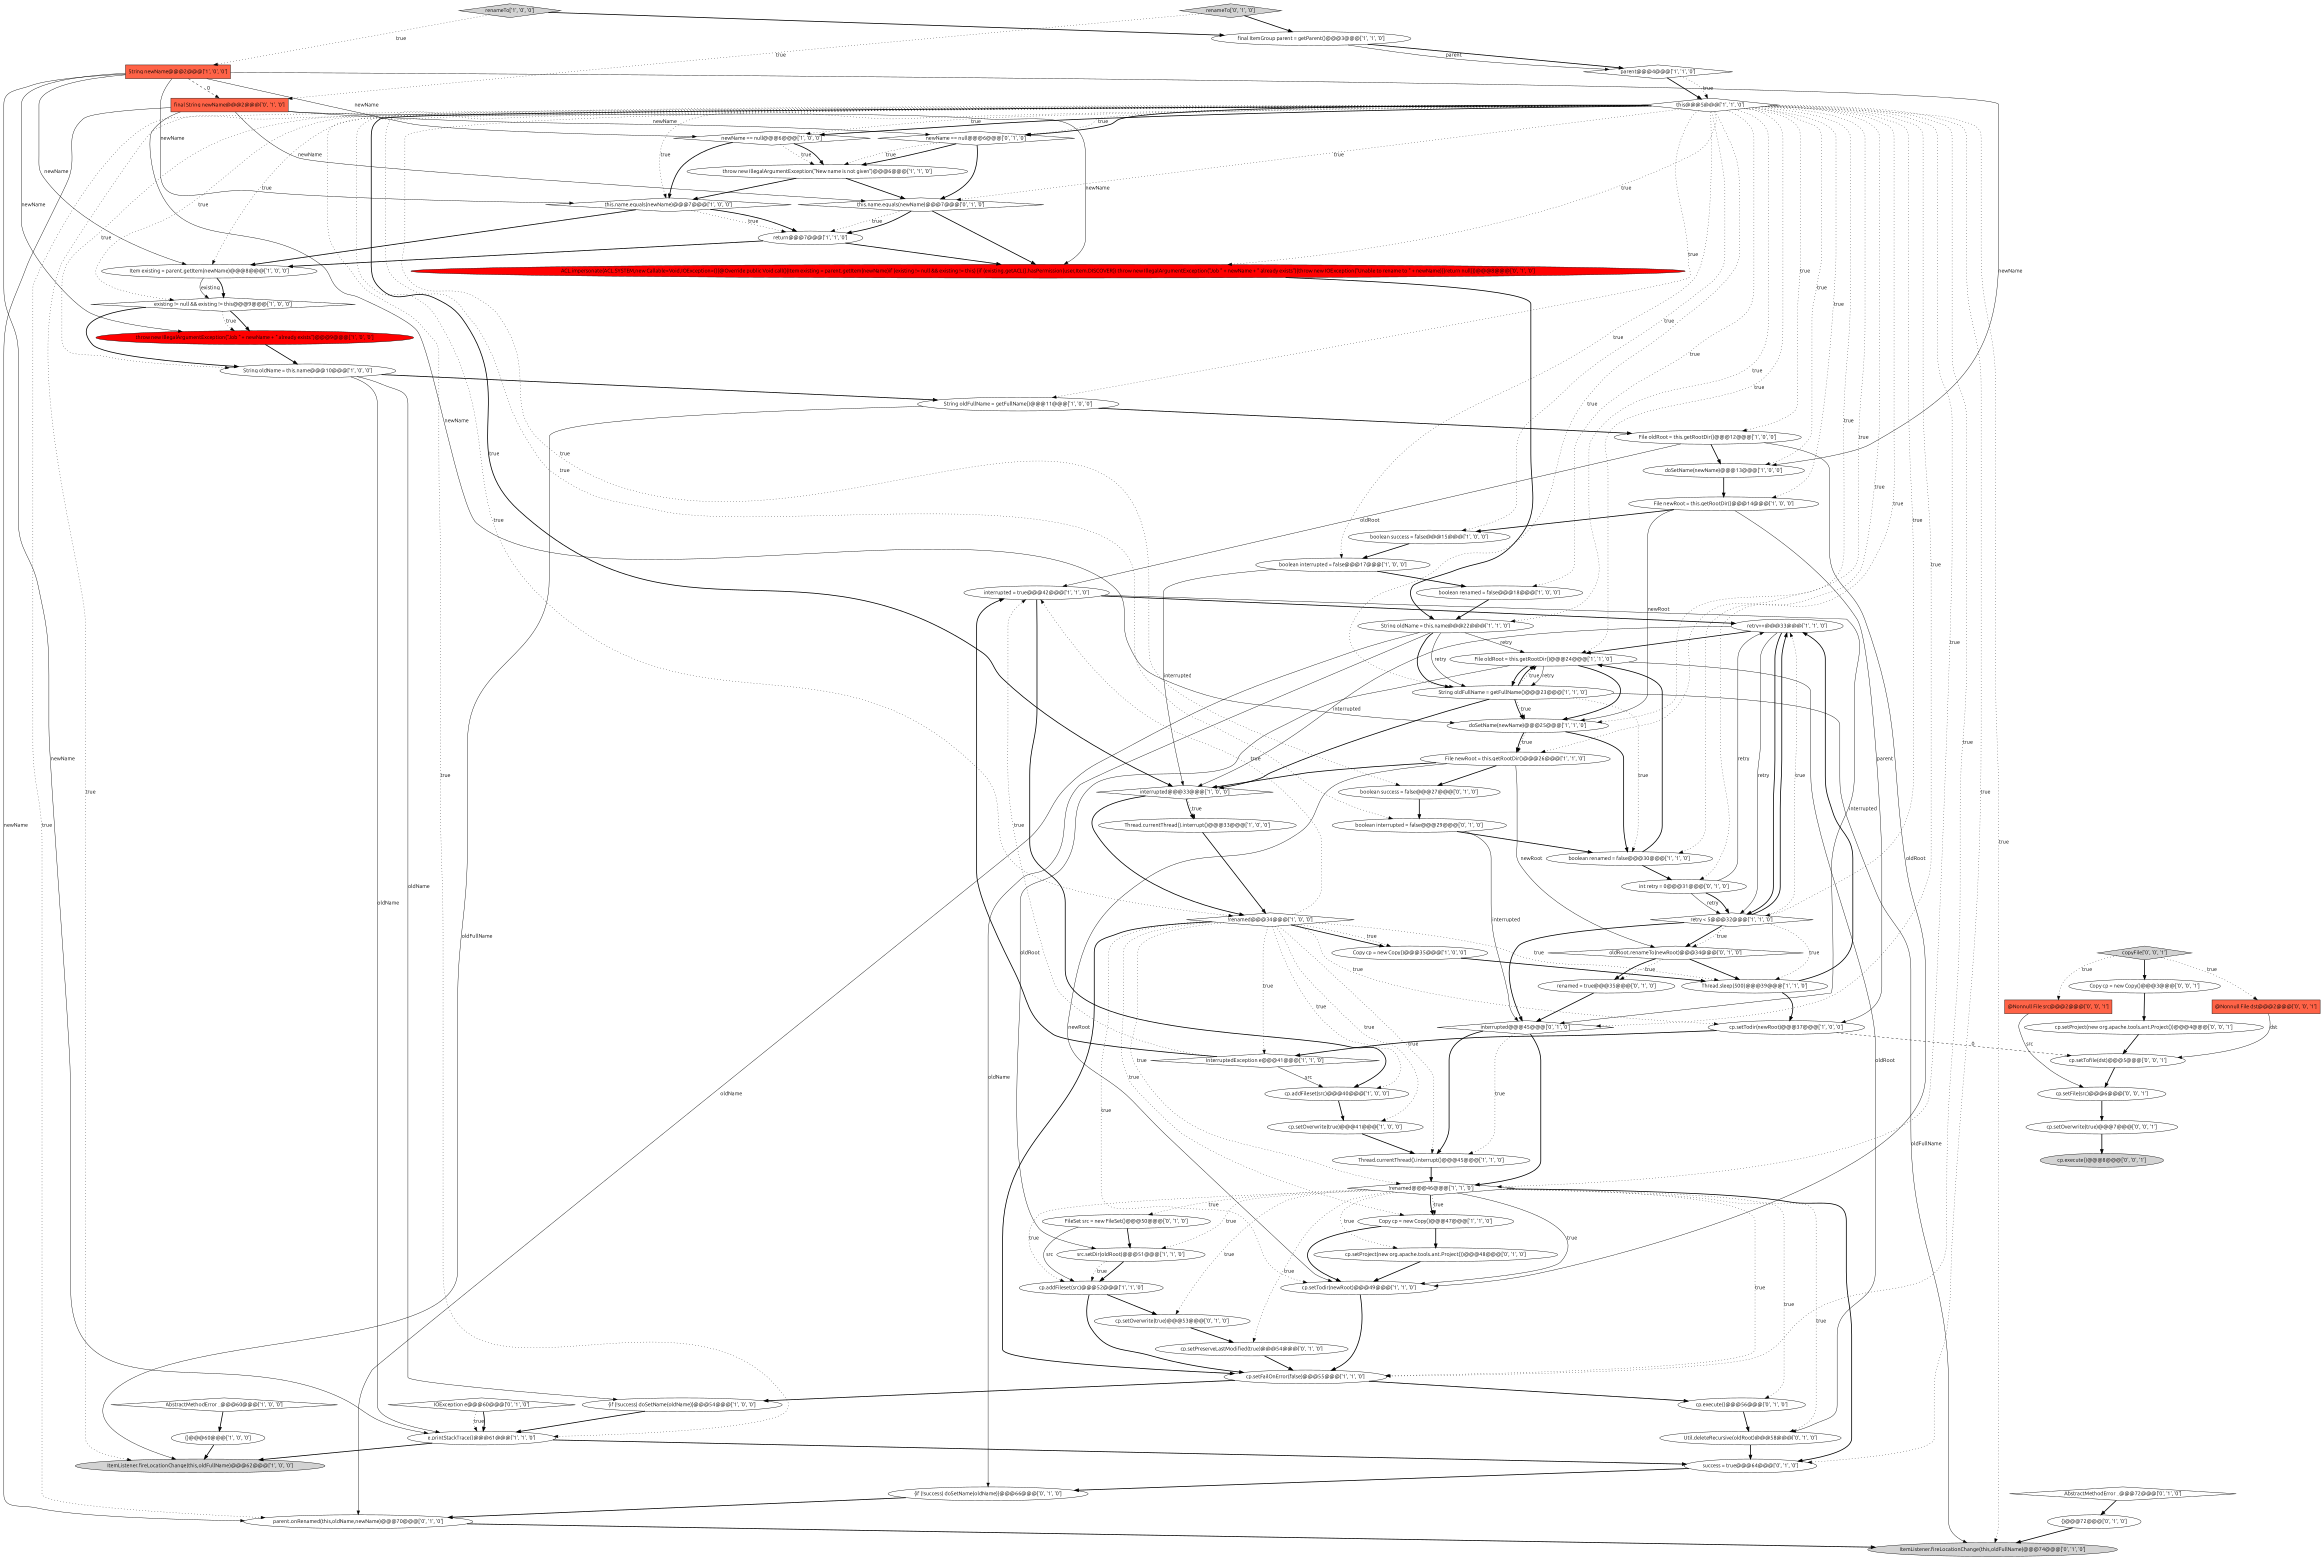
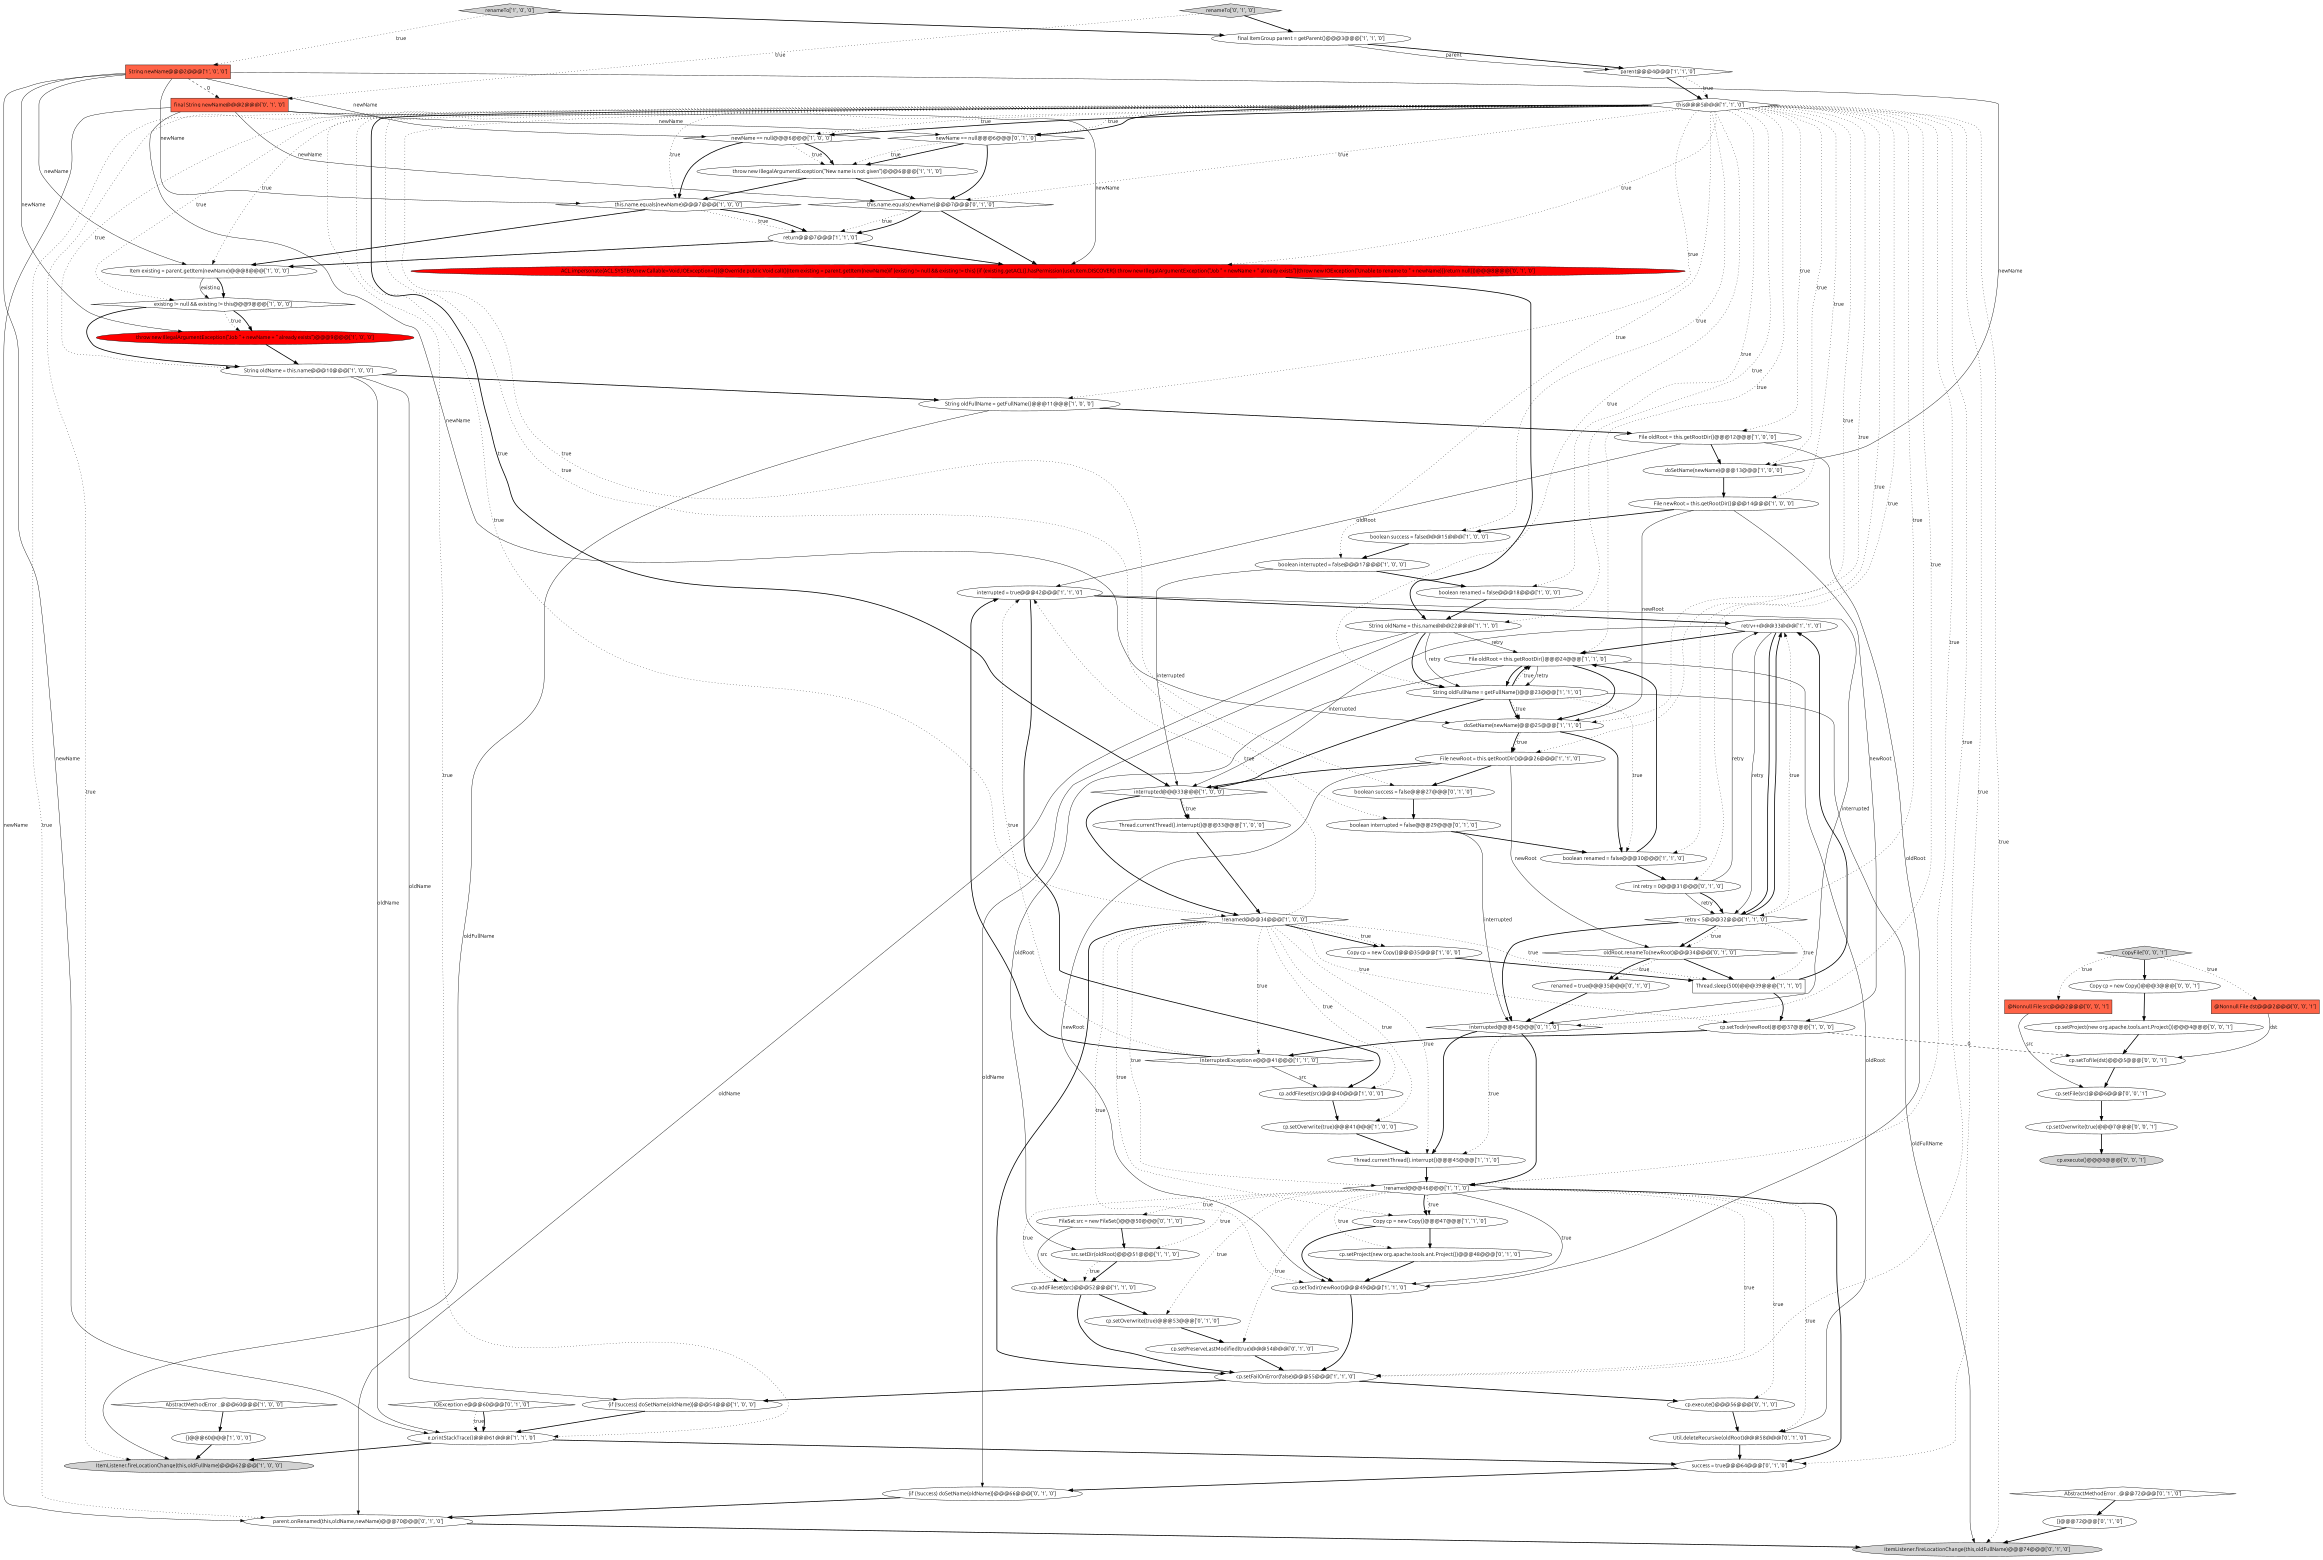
edge "File newRoot = this.getRootDir()@@@14@@@['1', '0', '0']" -> "cp.setTodir(newRoot)@@@37@@@['1', '0', '0']": label "parent" -> "newRoot"
node "Thread.sleep(500)@@@39@@@['1', '1', '0']": shape ellipse -> box
